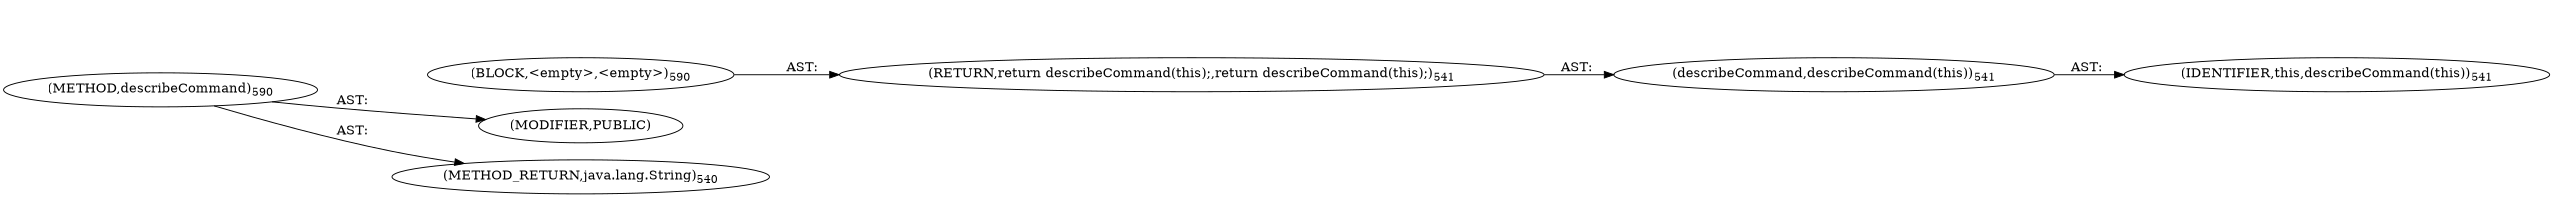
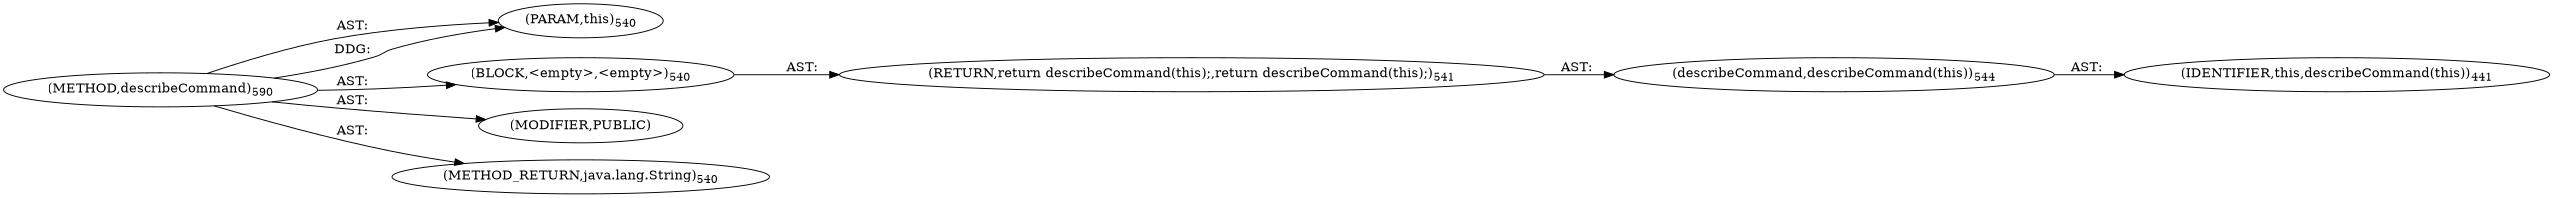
node "(PARAM,this)": added
node "(BLOCK,<empty>,<empty>)": text "590" -> "540"
node "(describeCommand,describeCommand(this))": text "541" -> "544"
node "(IDENTIFIER,this,describeCommand(this))": text "541" -> "441"
edge "(METHOD,describeCommand)" -> "(BLOCK,<empty>,<empty>)": added, label "AST:"
